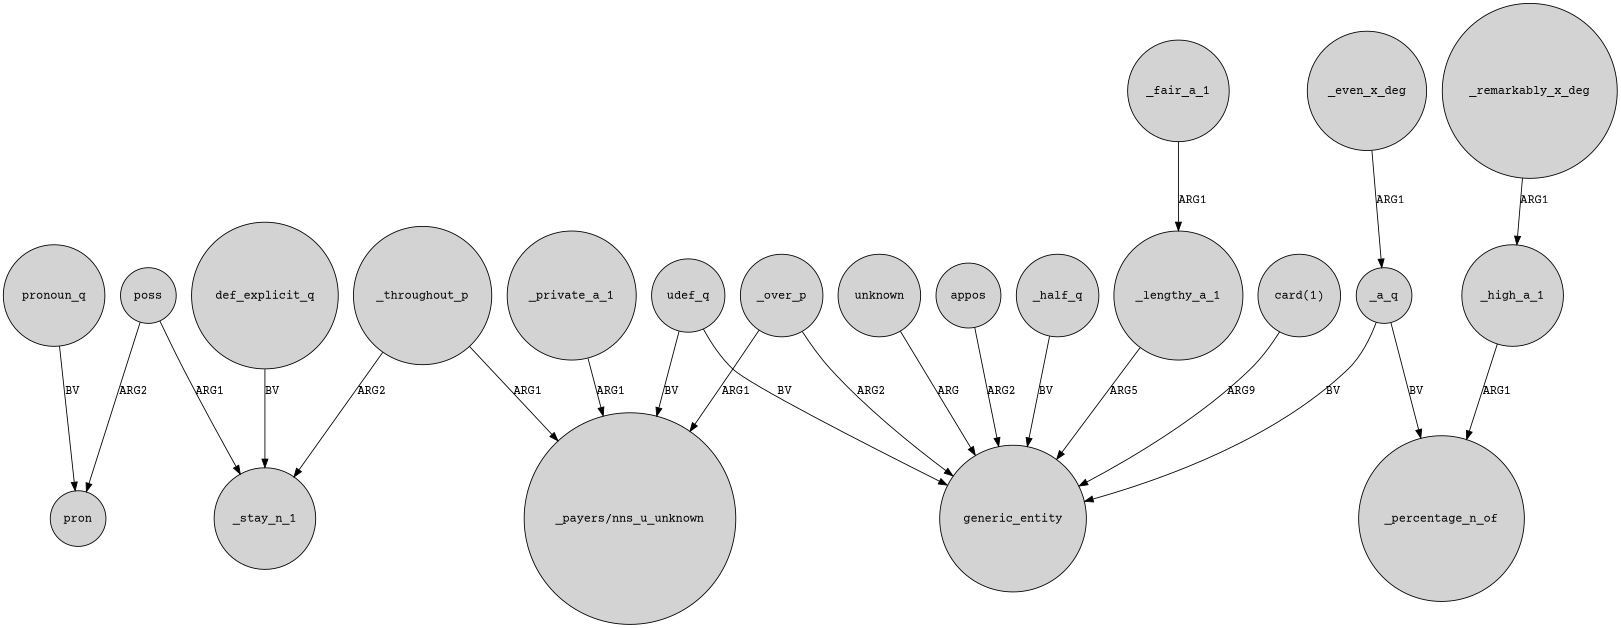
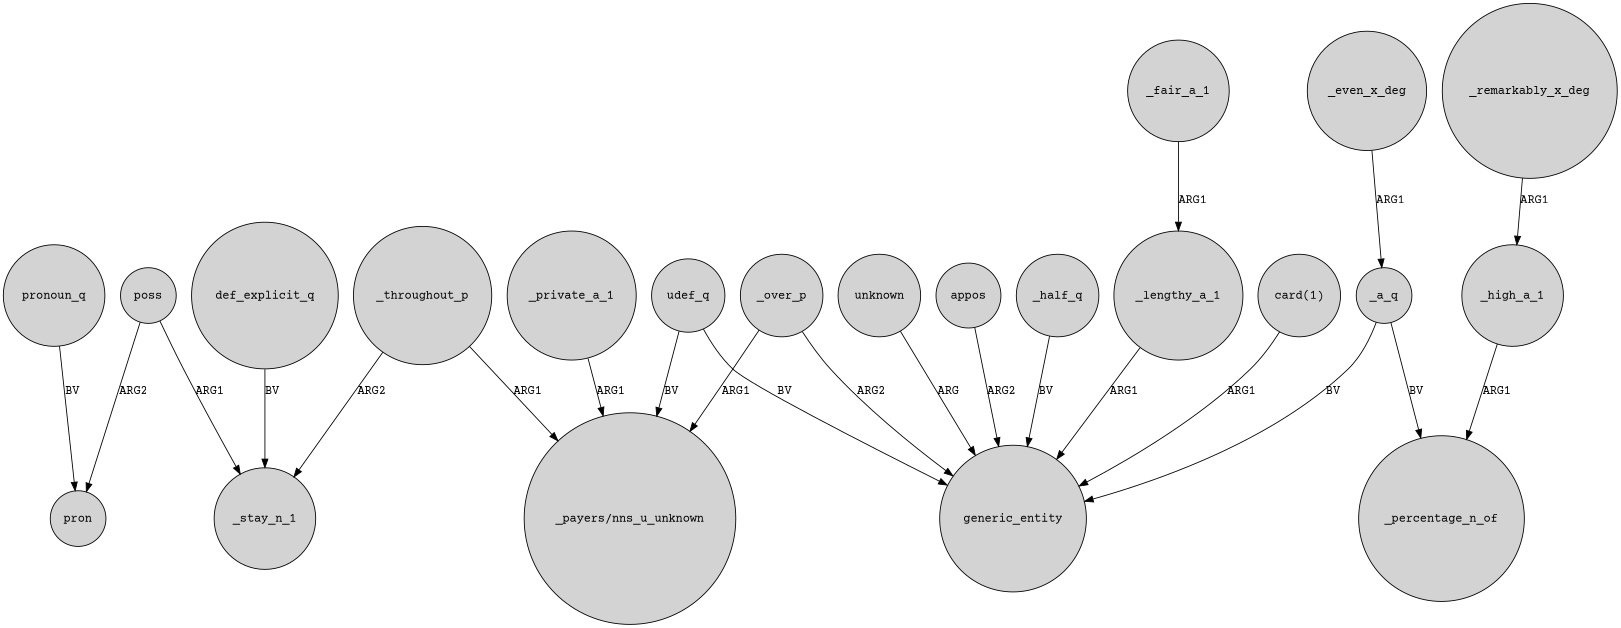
edge "_lengthy_a_1" -> "generic_entity": label "ARG5" -> "ARG1"
edge "card(1)" -> "generic_entity": label "ARG9" -> "ARG1"
